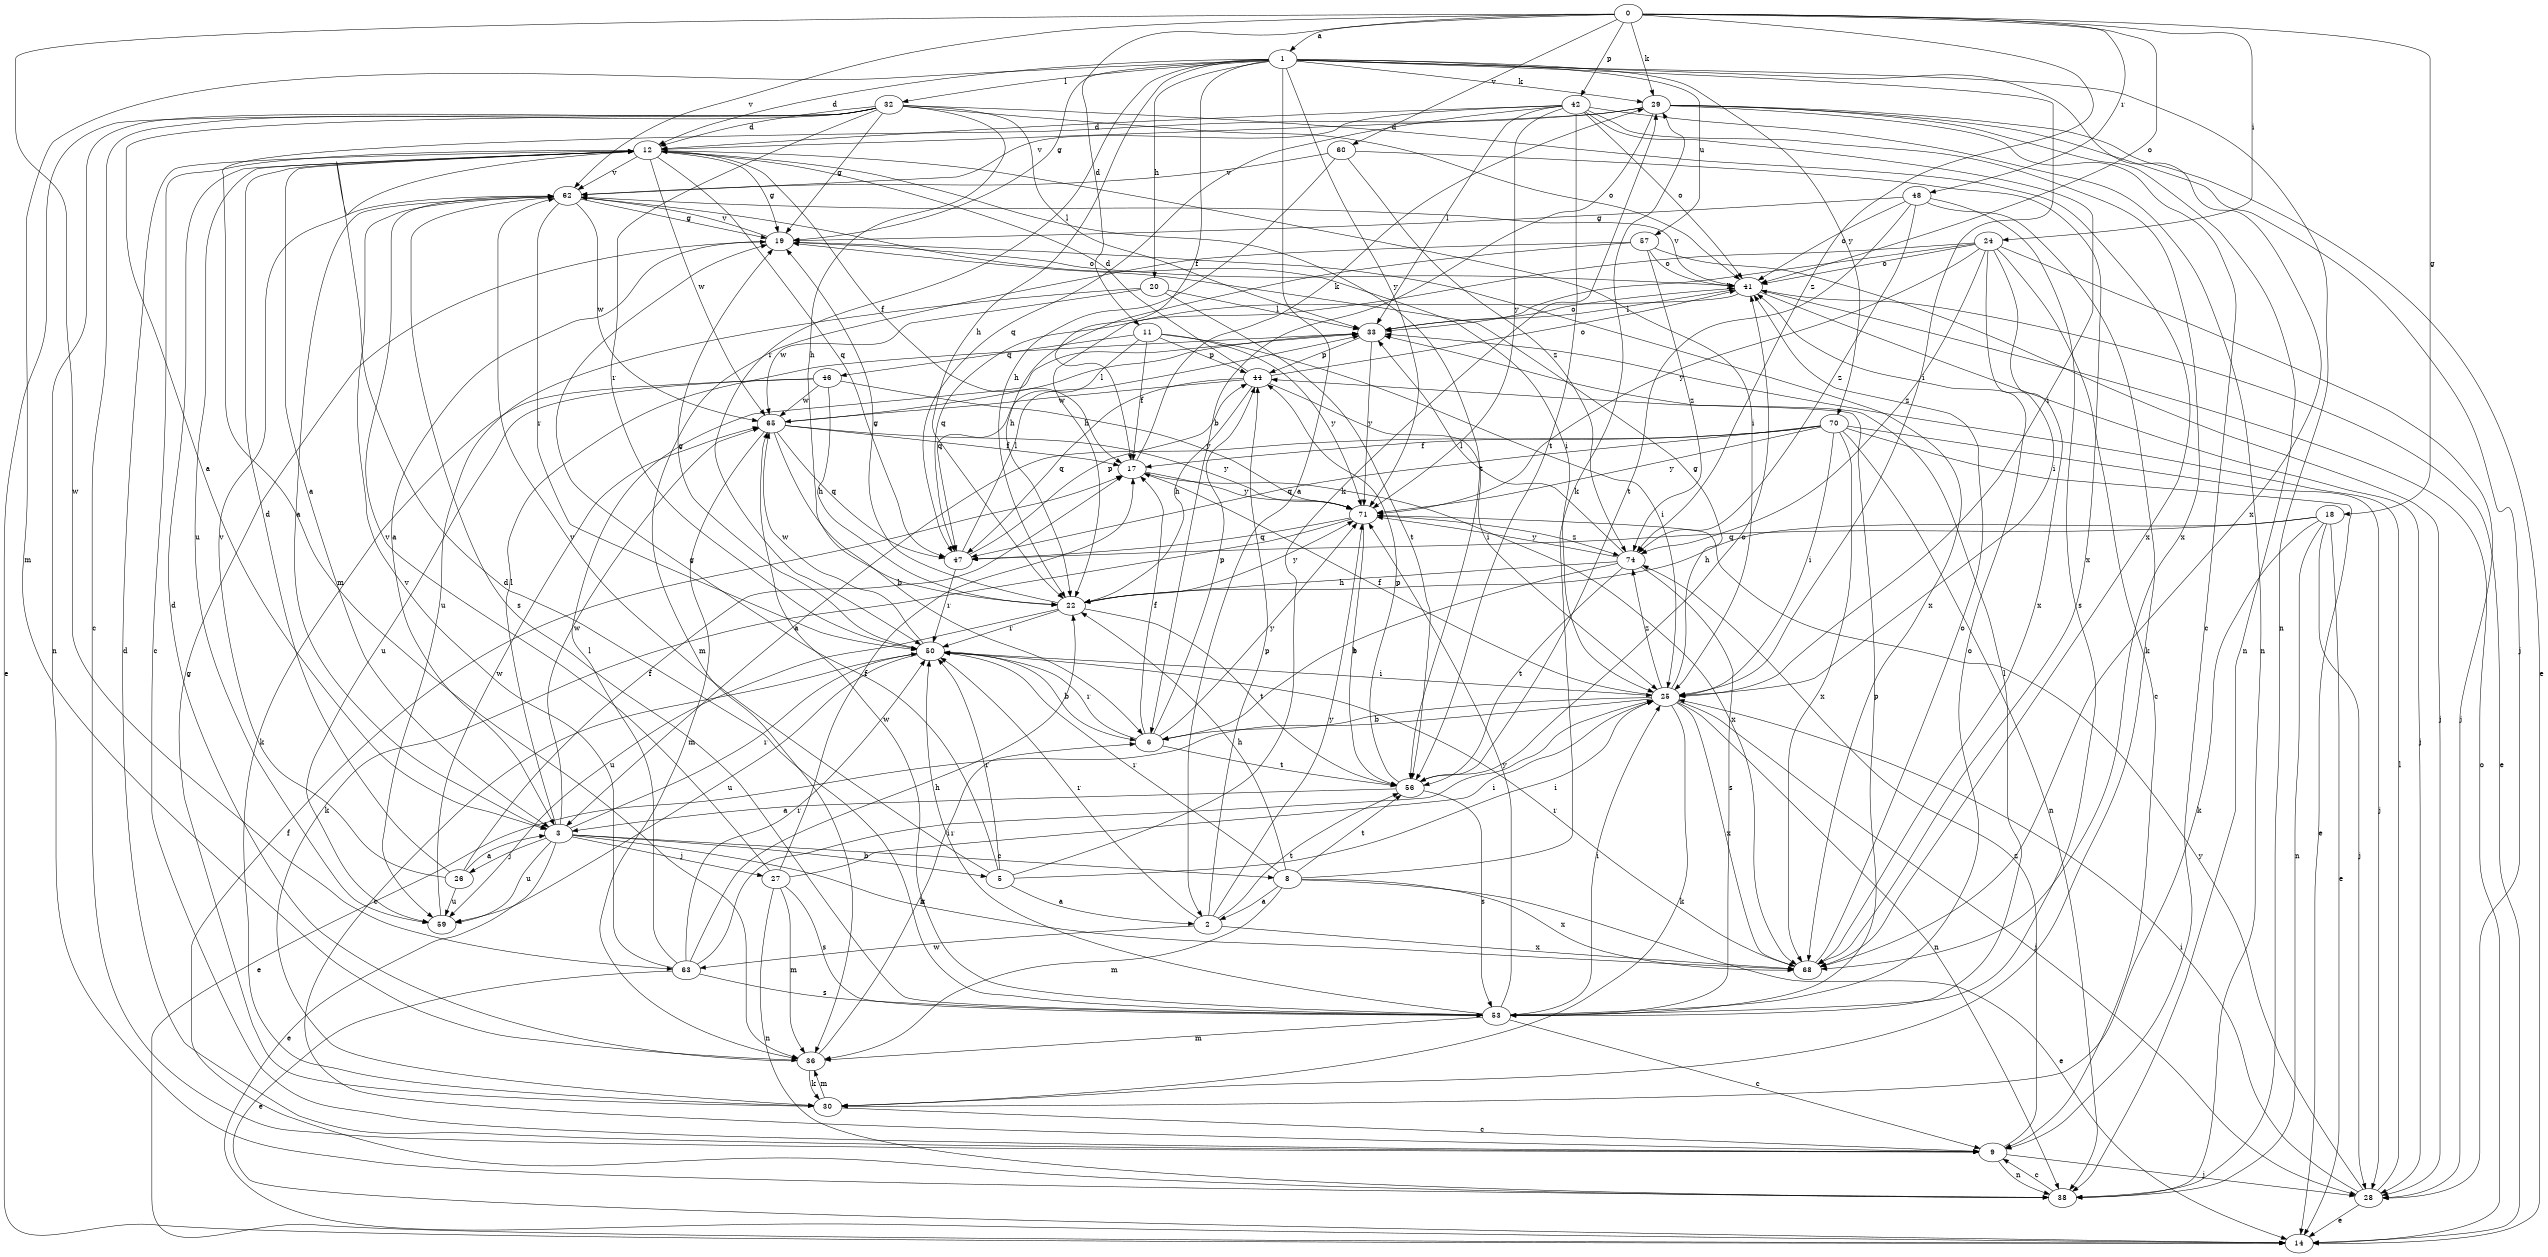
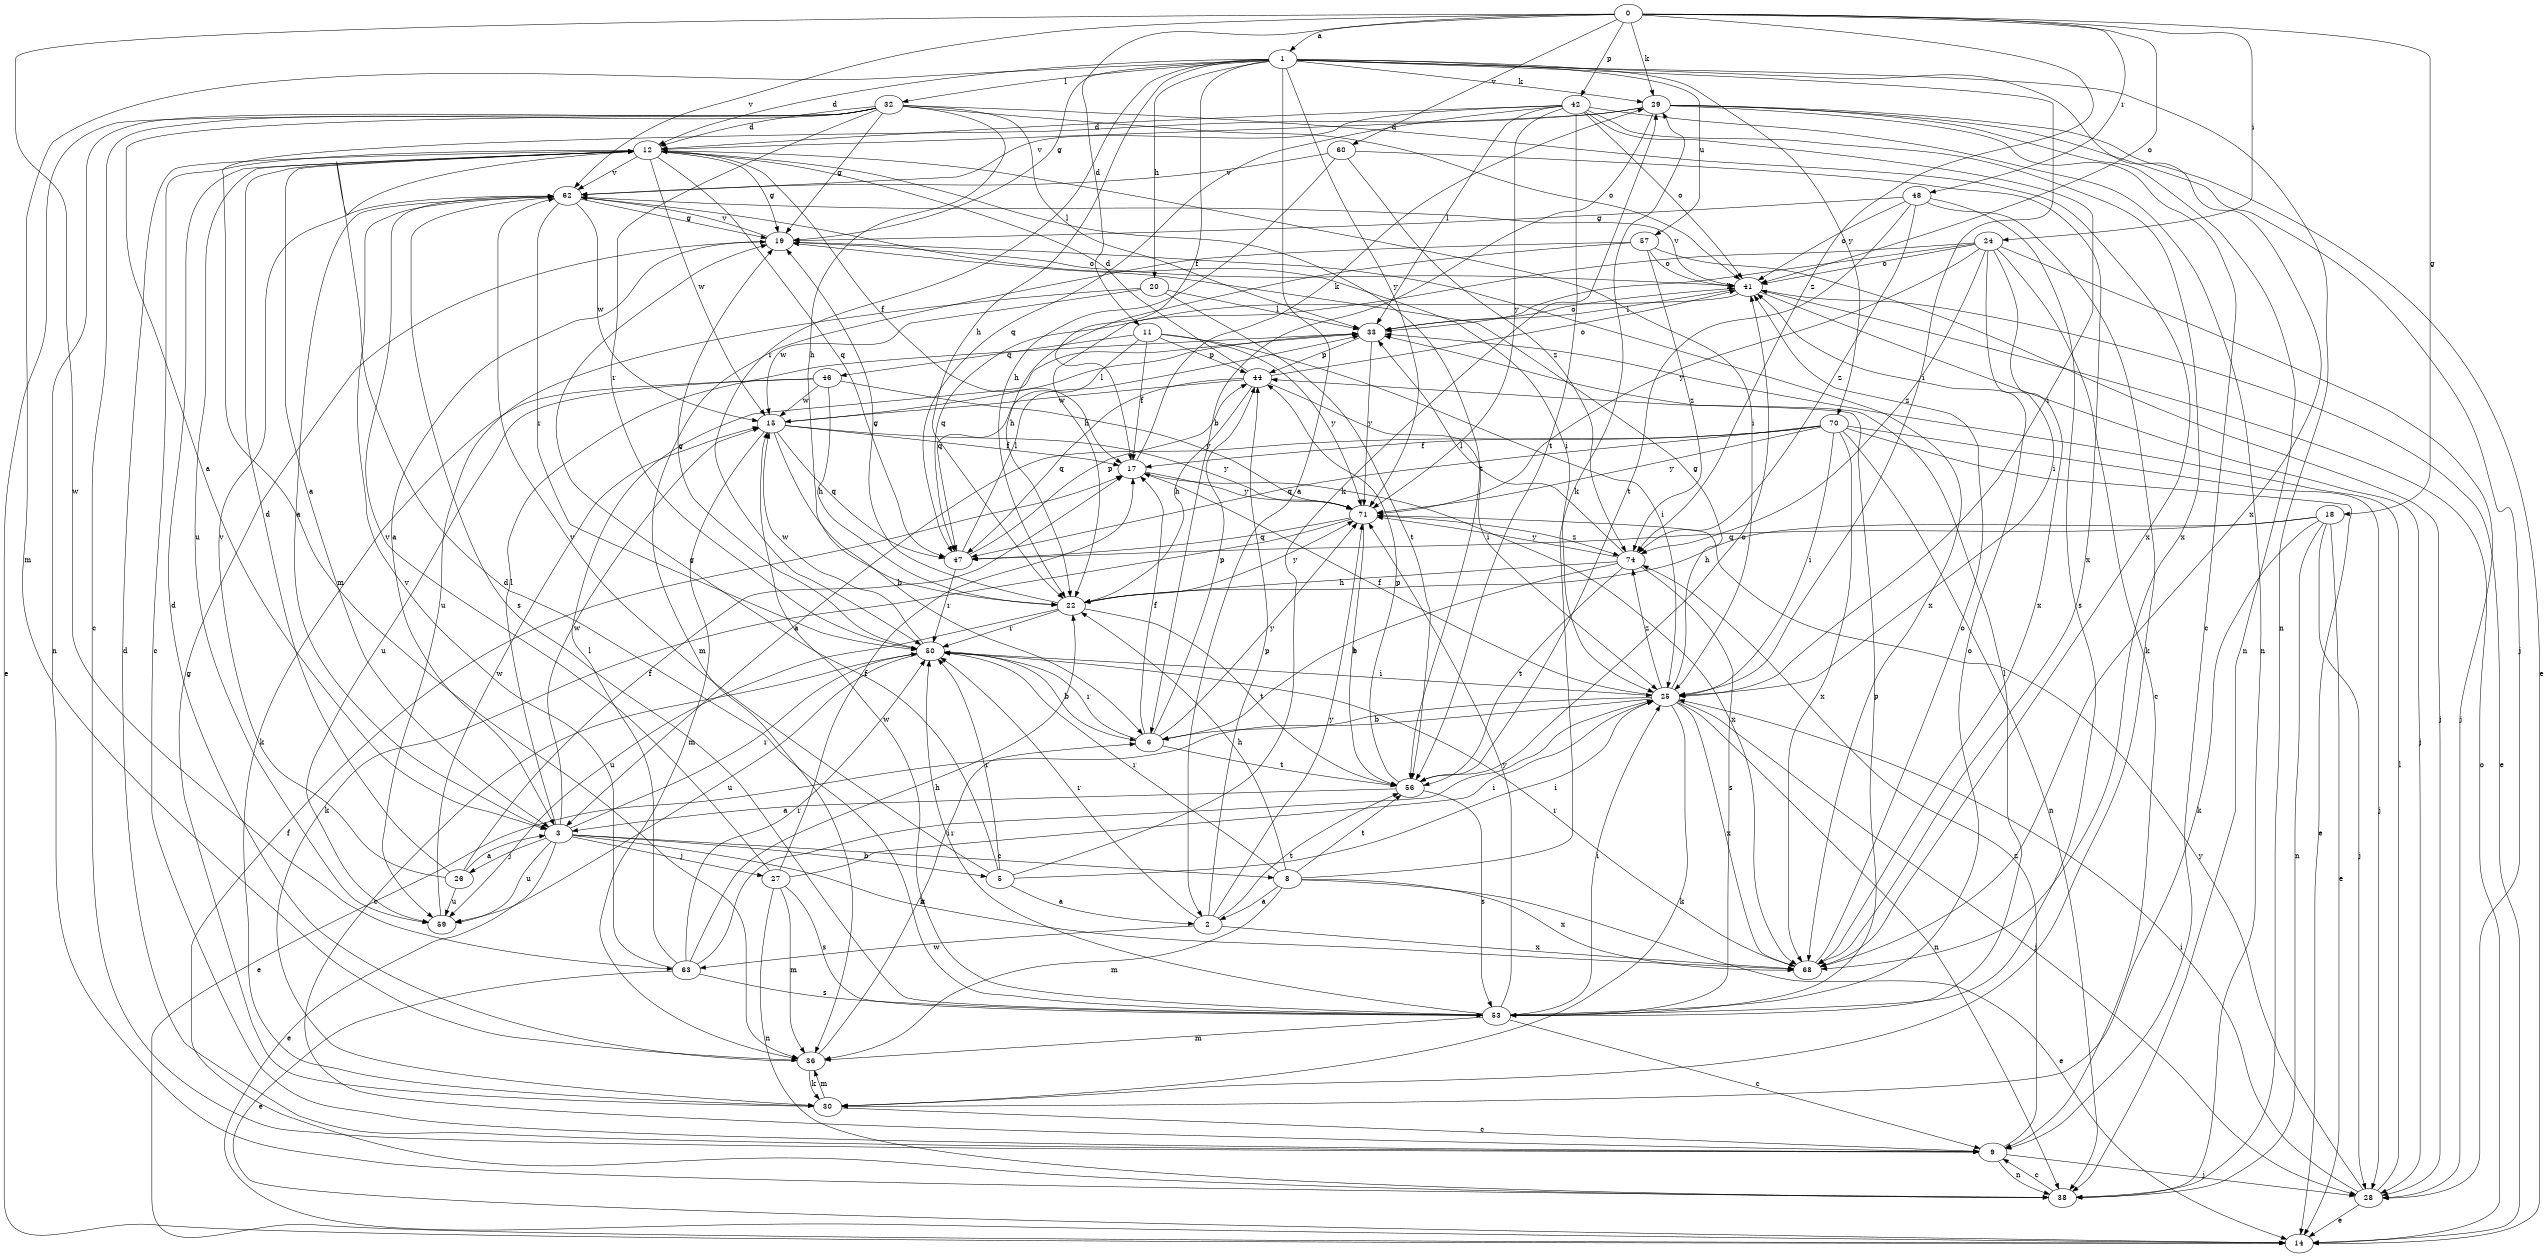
node "65": label "65" -> "15"
